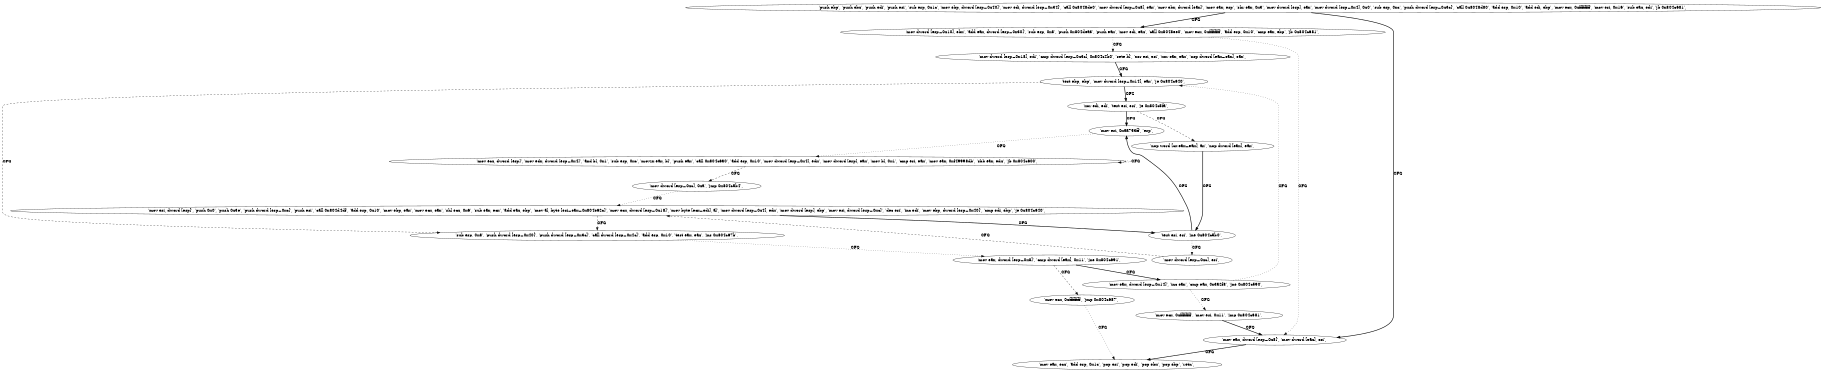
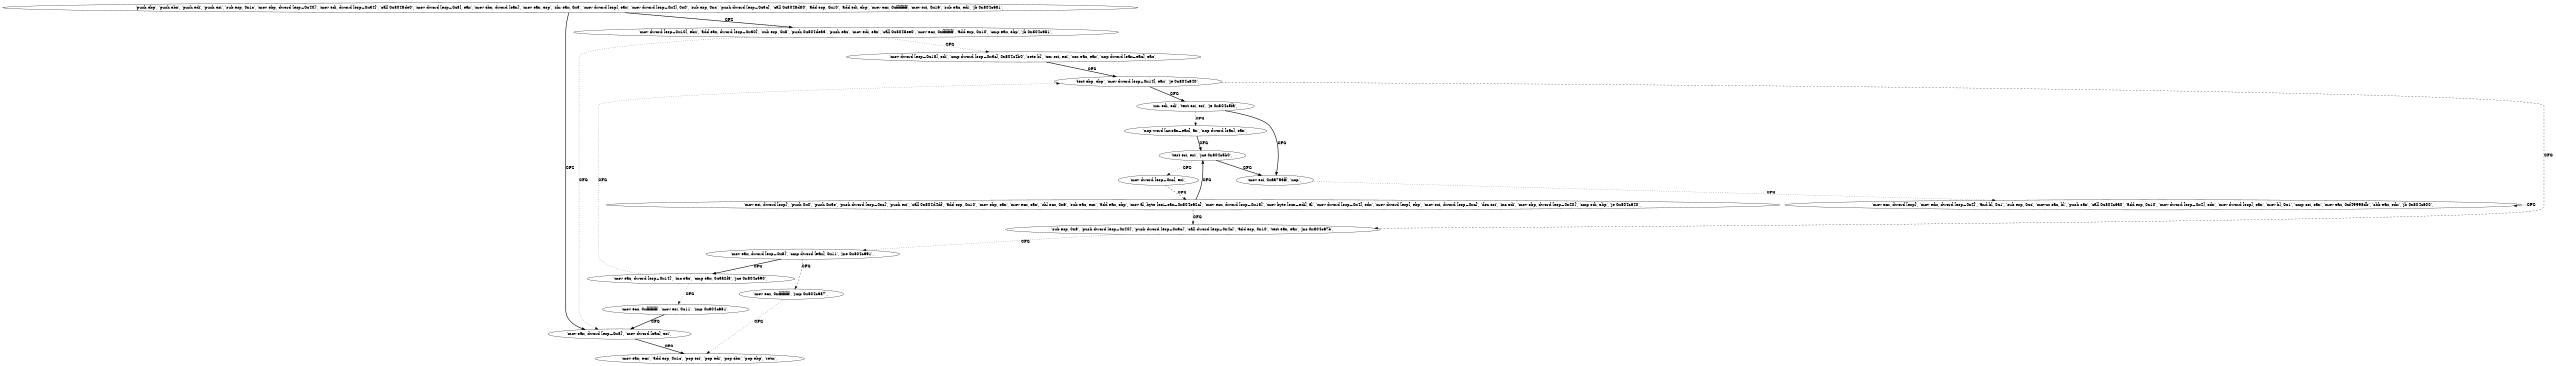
node "'mov esi, 0xaa753ff', 'esp',": label "'mov esi, 0xaa753ff', 'esp'," -> "'mov esi, 0xaa753ff', 'nop',"
node "'mov dword [esp+0xc], 0xa', 'jmp 0x804c5b4',": removed
